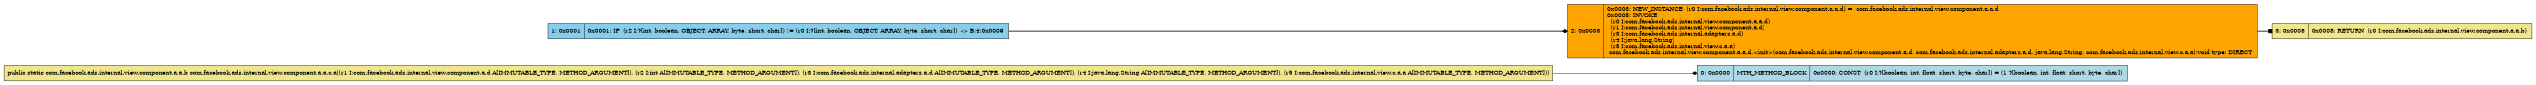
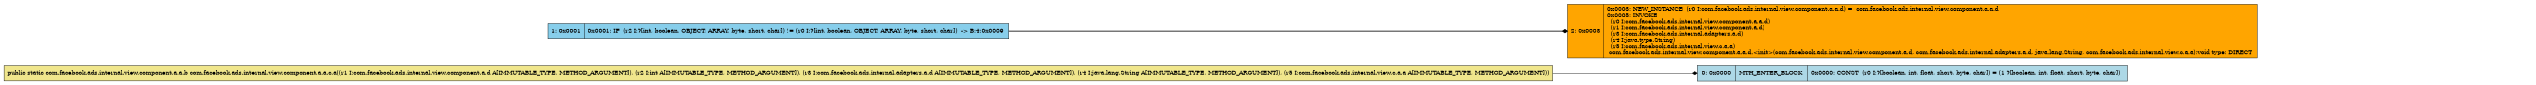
node "3: 0x0008": removed
node "2: 0x0003": text "(r4 I:java.lang.String)" -> "(r4 I:java.type.String)"
node "0: 0x0000": text "MTH_METHOD_BLOCK" -> "MTH_ENTER_BLOCK"
